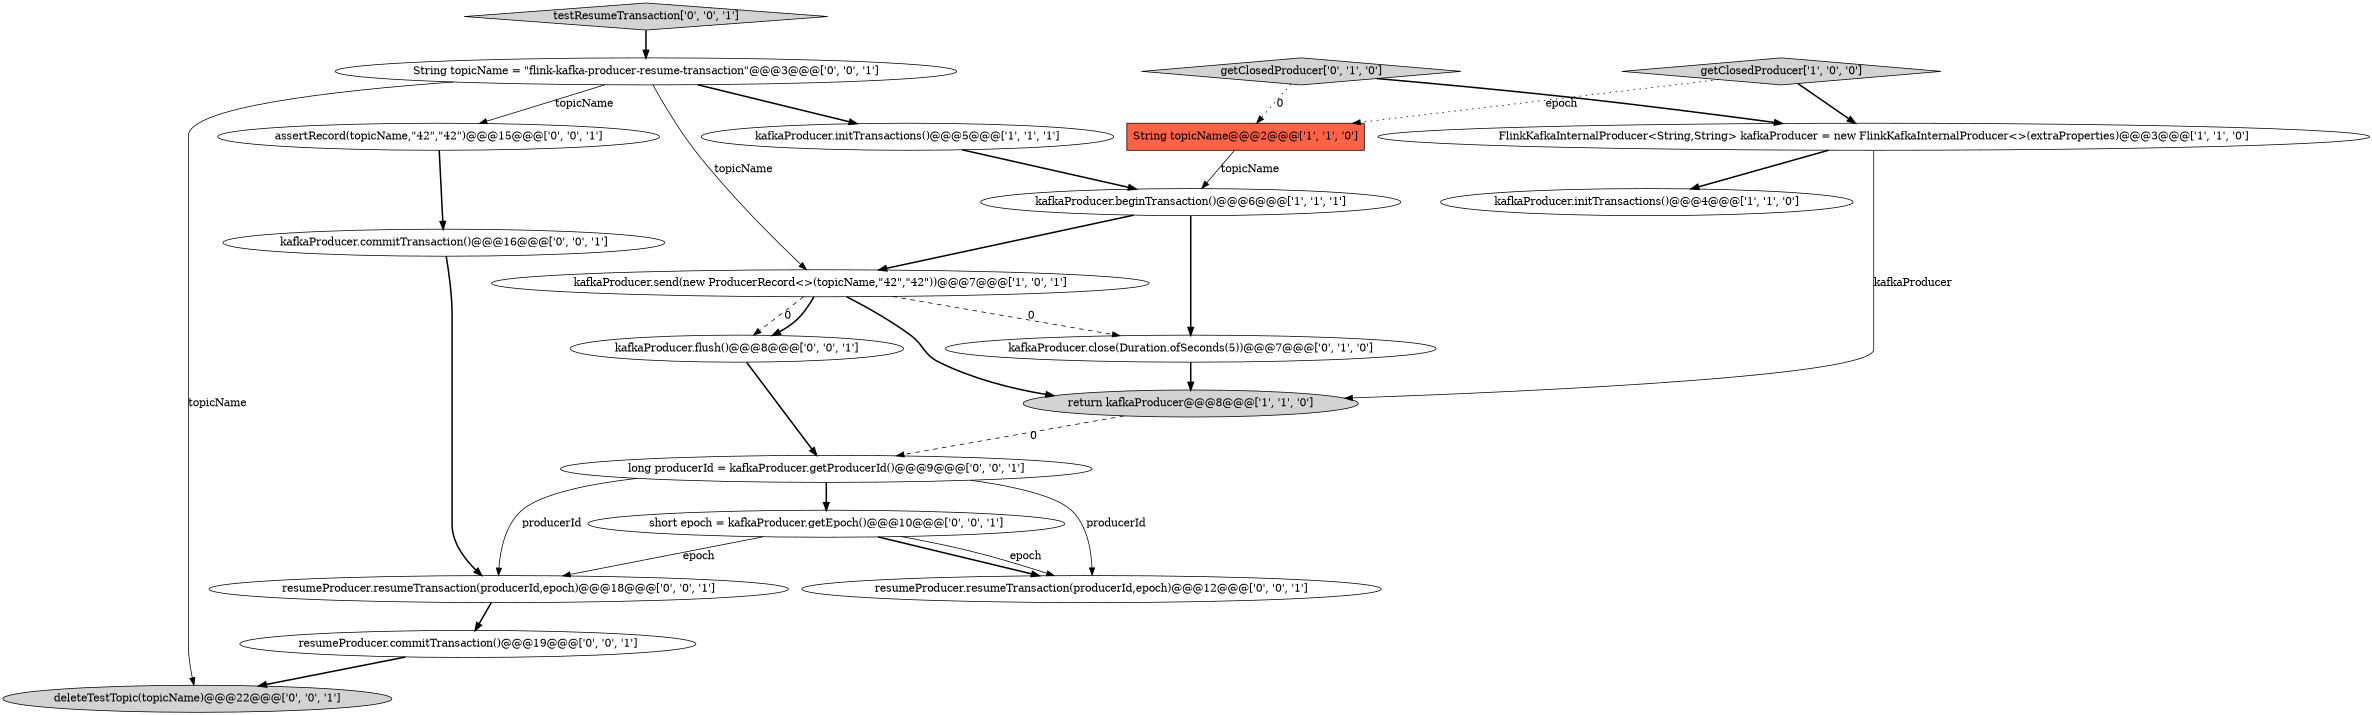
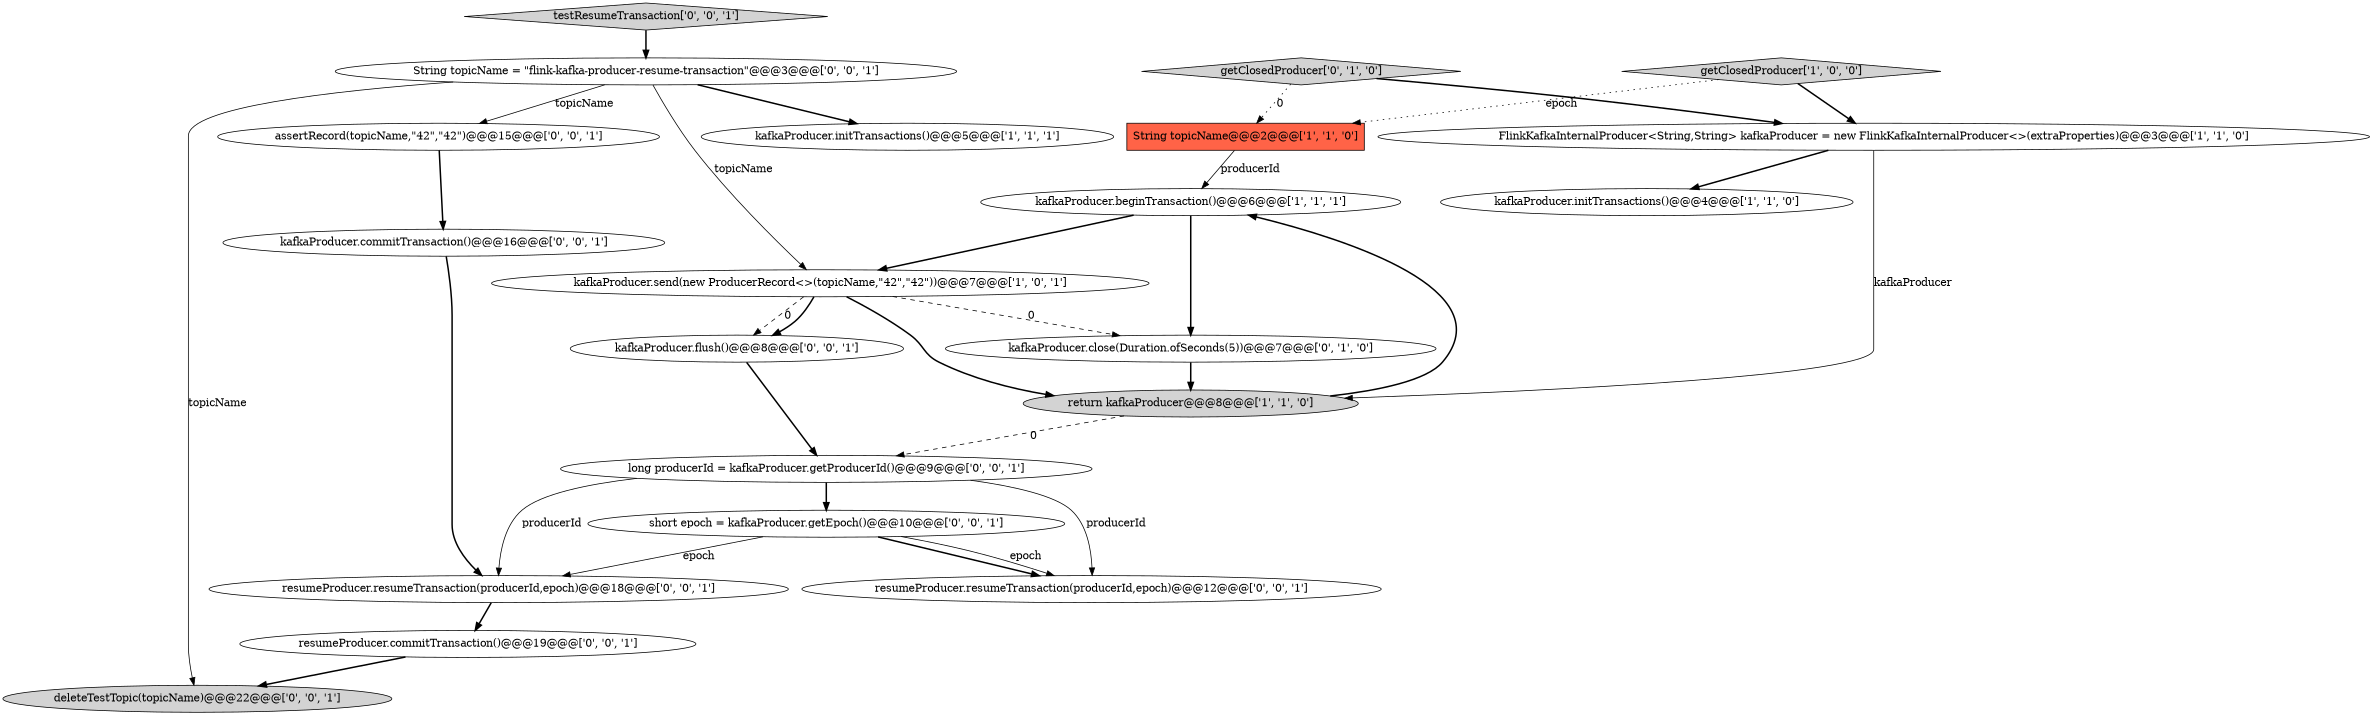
edge "kafkaProducer.initTransactions()@@@5@@@['1', '1', '1']" -> "kafkaProducer.beginTransaction()@@@6@@@['1', '1', '1']": now "return kafkaProducer@@@8@@@['1', '1', '0']" -> "kafkaProducer.beginTransaction()@@@6@@@['1', '1', '1']"
edge "String topicName@@@2@@@['1', '1', '0']" -> "kafkaProducer.beginTransaction()@@@6@@@['1', '1', '1']": label "topicName" -> "producerId"
